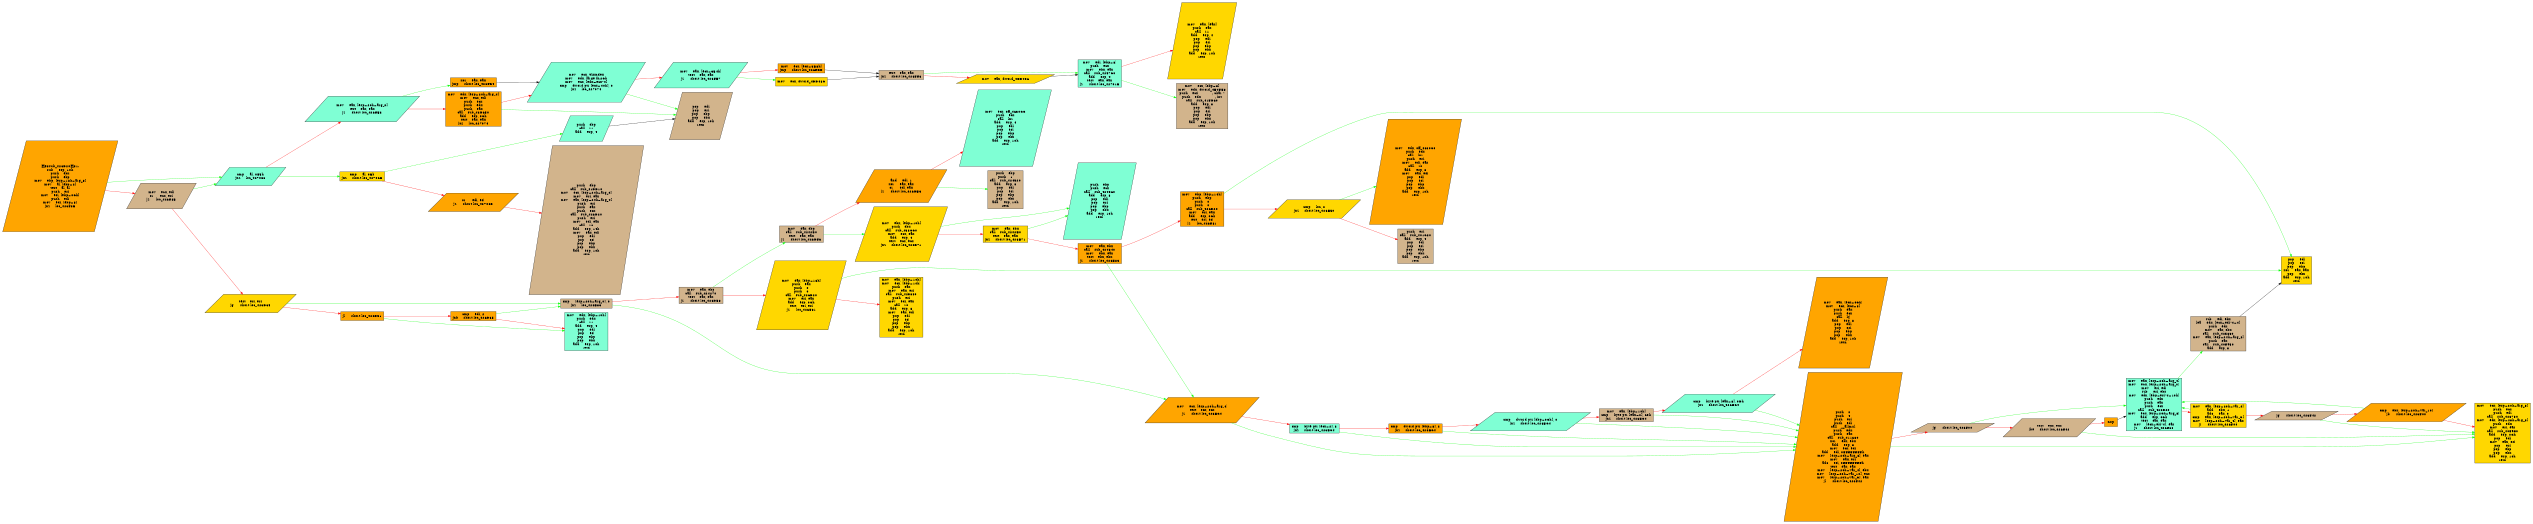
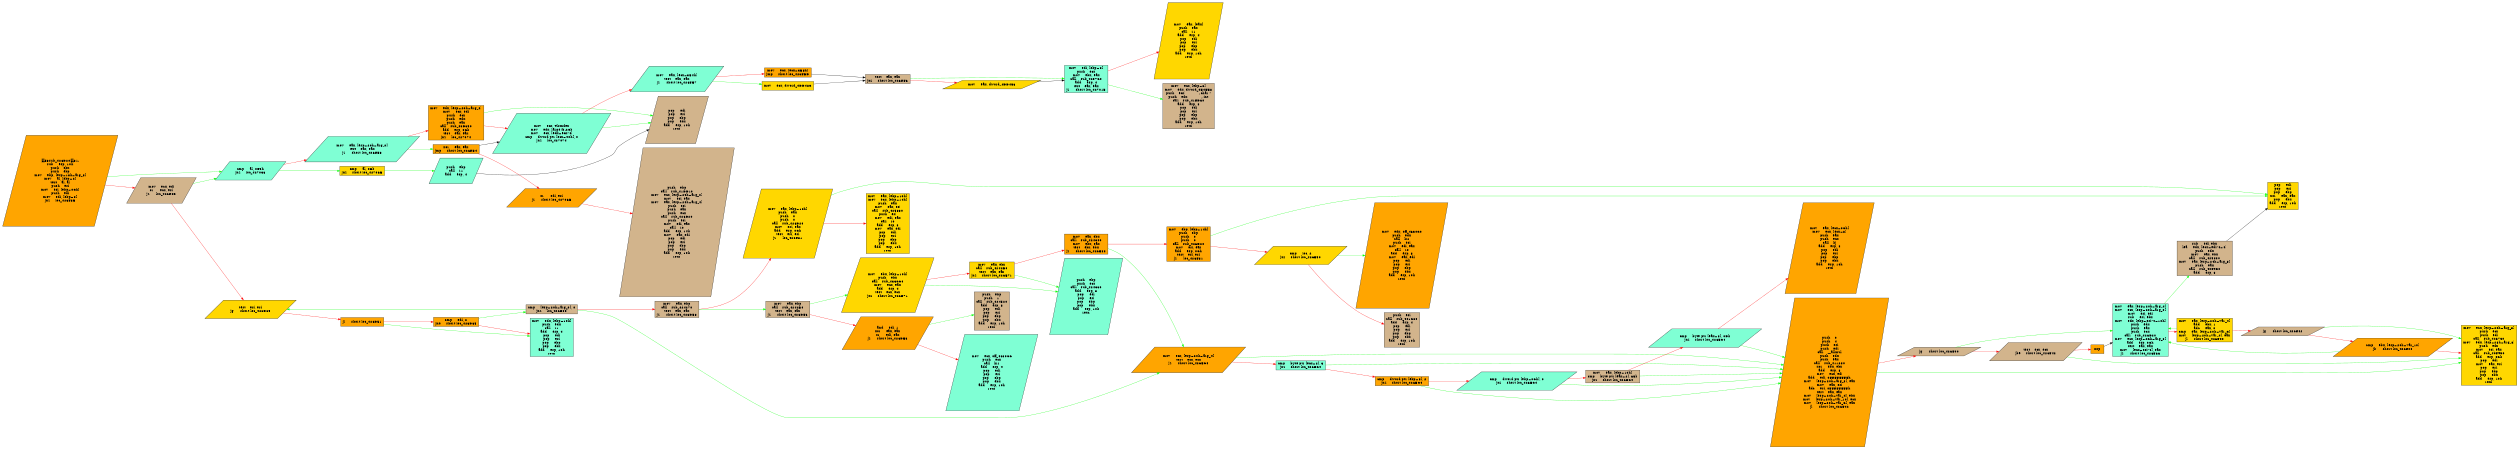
edge "cmp     al, 0Bh jnz     short loc_42706B" -> "or      edi, esi jz      short loc_42706B": now "xor     eax, eax jmp     short loc_426FB4" -> "or      edi, esi jz      short loc_42706B"
edge "test    esi, esi jg      short loc_426D65" -> "cmp     [esp+20h+arg_0], 0 jnz     loc_426E83": reversed
